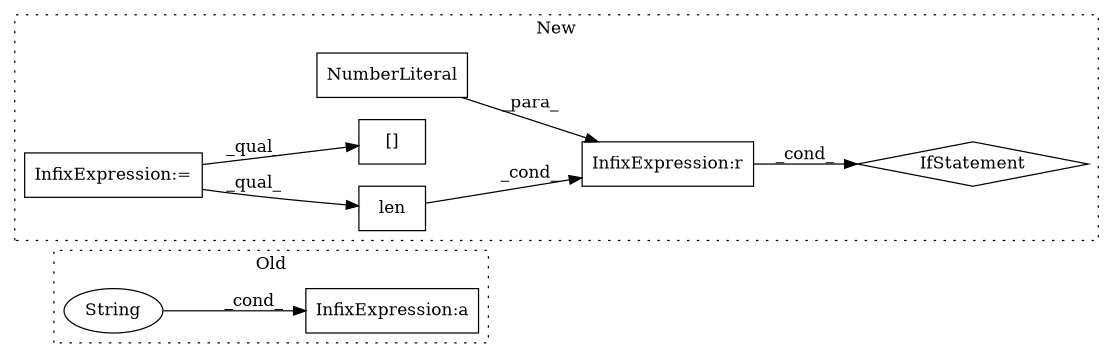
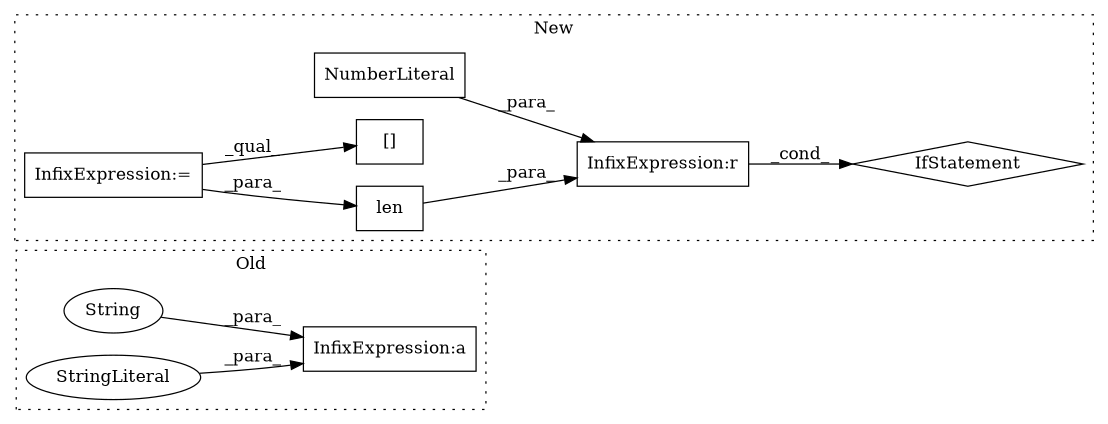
edge "len" -> "InfixExpression:r": label "_cond_" -> "_para_"
edge "InfixExpression:=" -> "len": label "_qual_" -> "_para_"
edge "String" -> "InfixExpression:a": label "_cond_" -> "_para_"
node "StringLiteral": added
